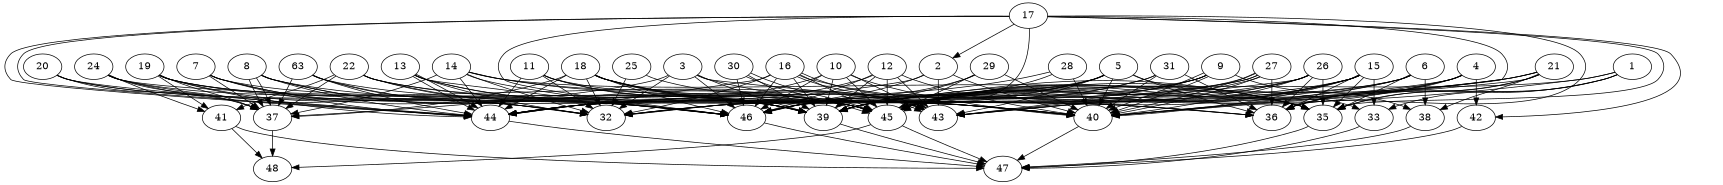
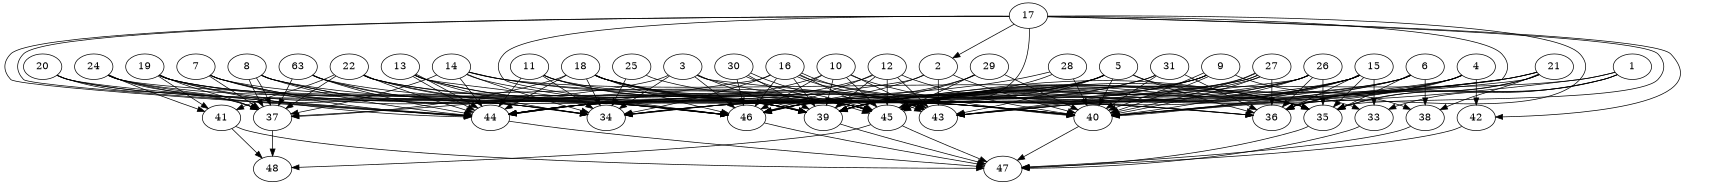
edge "22" -> "44": added
node "32": label "32" -> "34"
